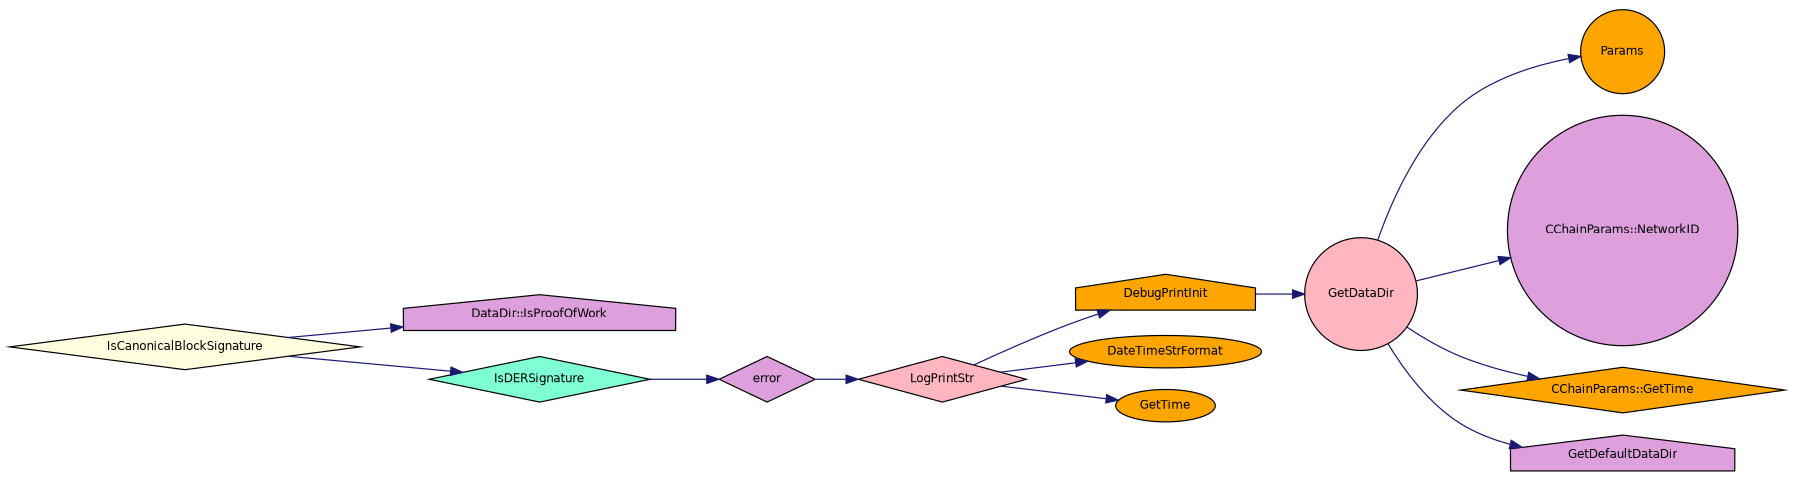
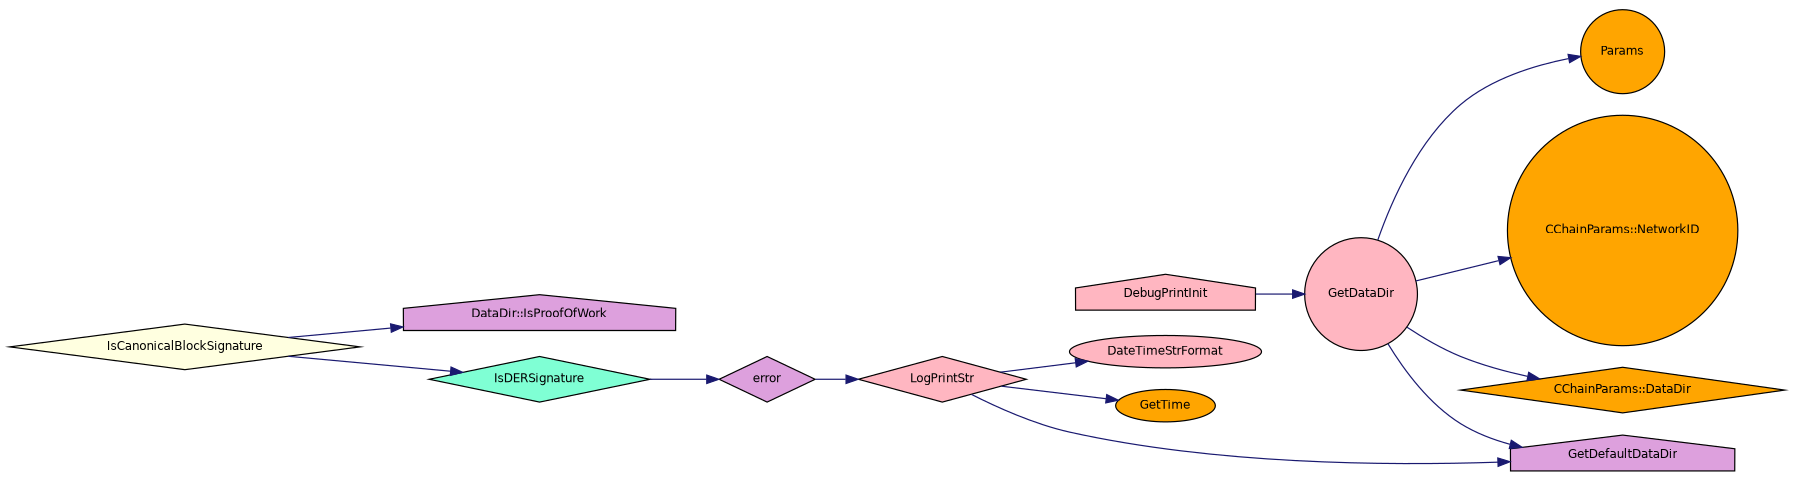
node "CChainParams::NetworkID": fillcolor plum -> orange
node "DebugPrintInit": fillcolor orange -> lightpink
edge "LogPrintStr" -> "DebugPrintInit": now "LogPrintStr" -> "GetDefaultDataDir"
node "DateTimeStrFormat": fillcolor orange -> lightpink
node "CChainParams::GetTime": label "CChainParams::GetTime" -> "CChainParams::DataDir"
